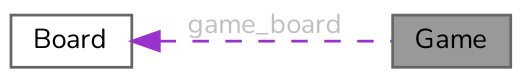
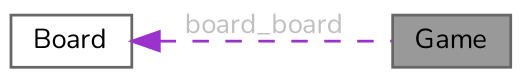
edge "Game" -> "Board": label " game_board" -> " board_board"
